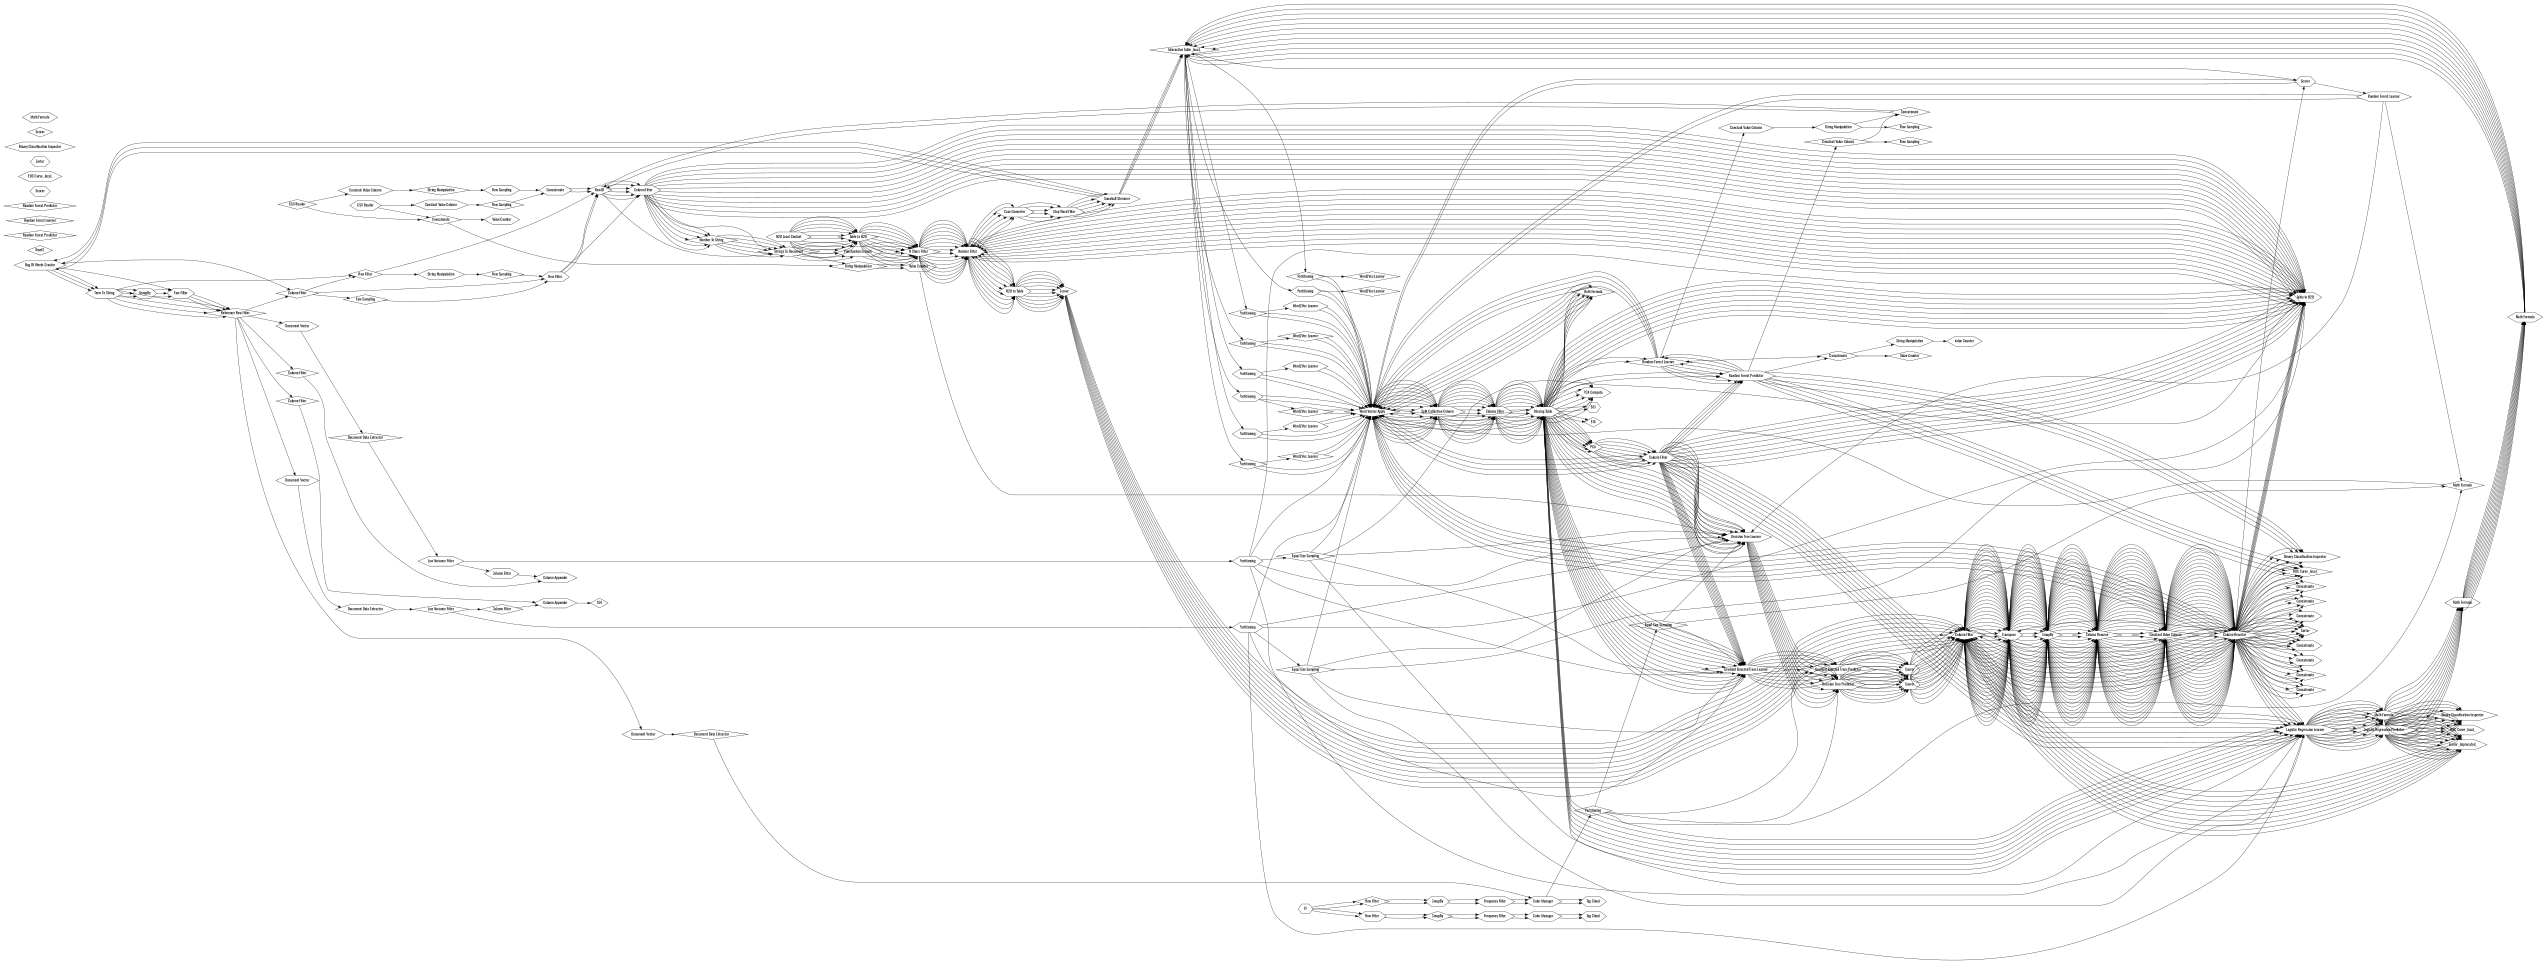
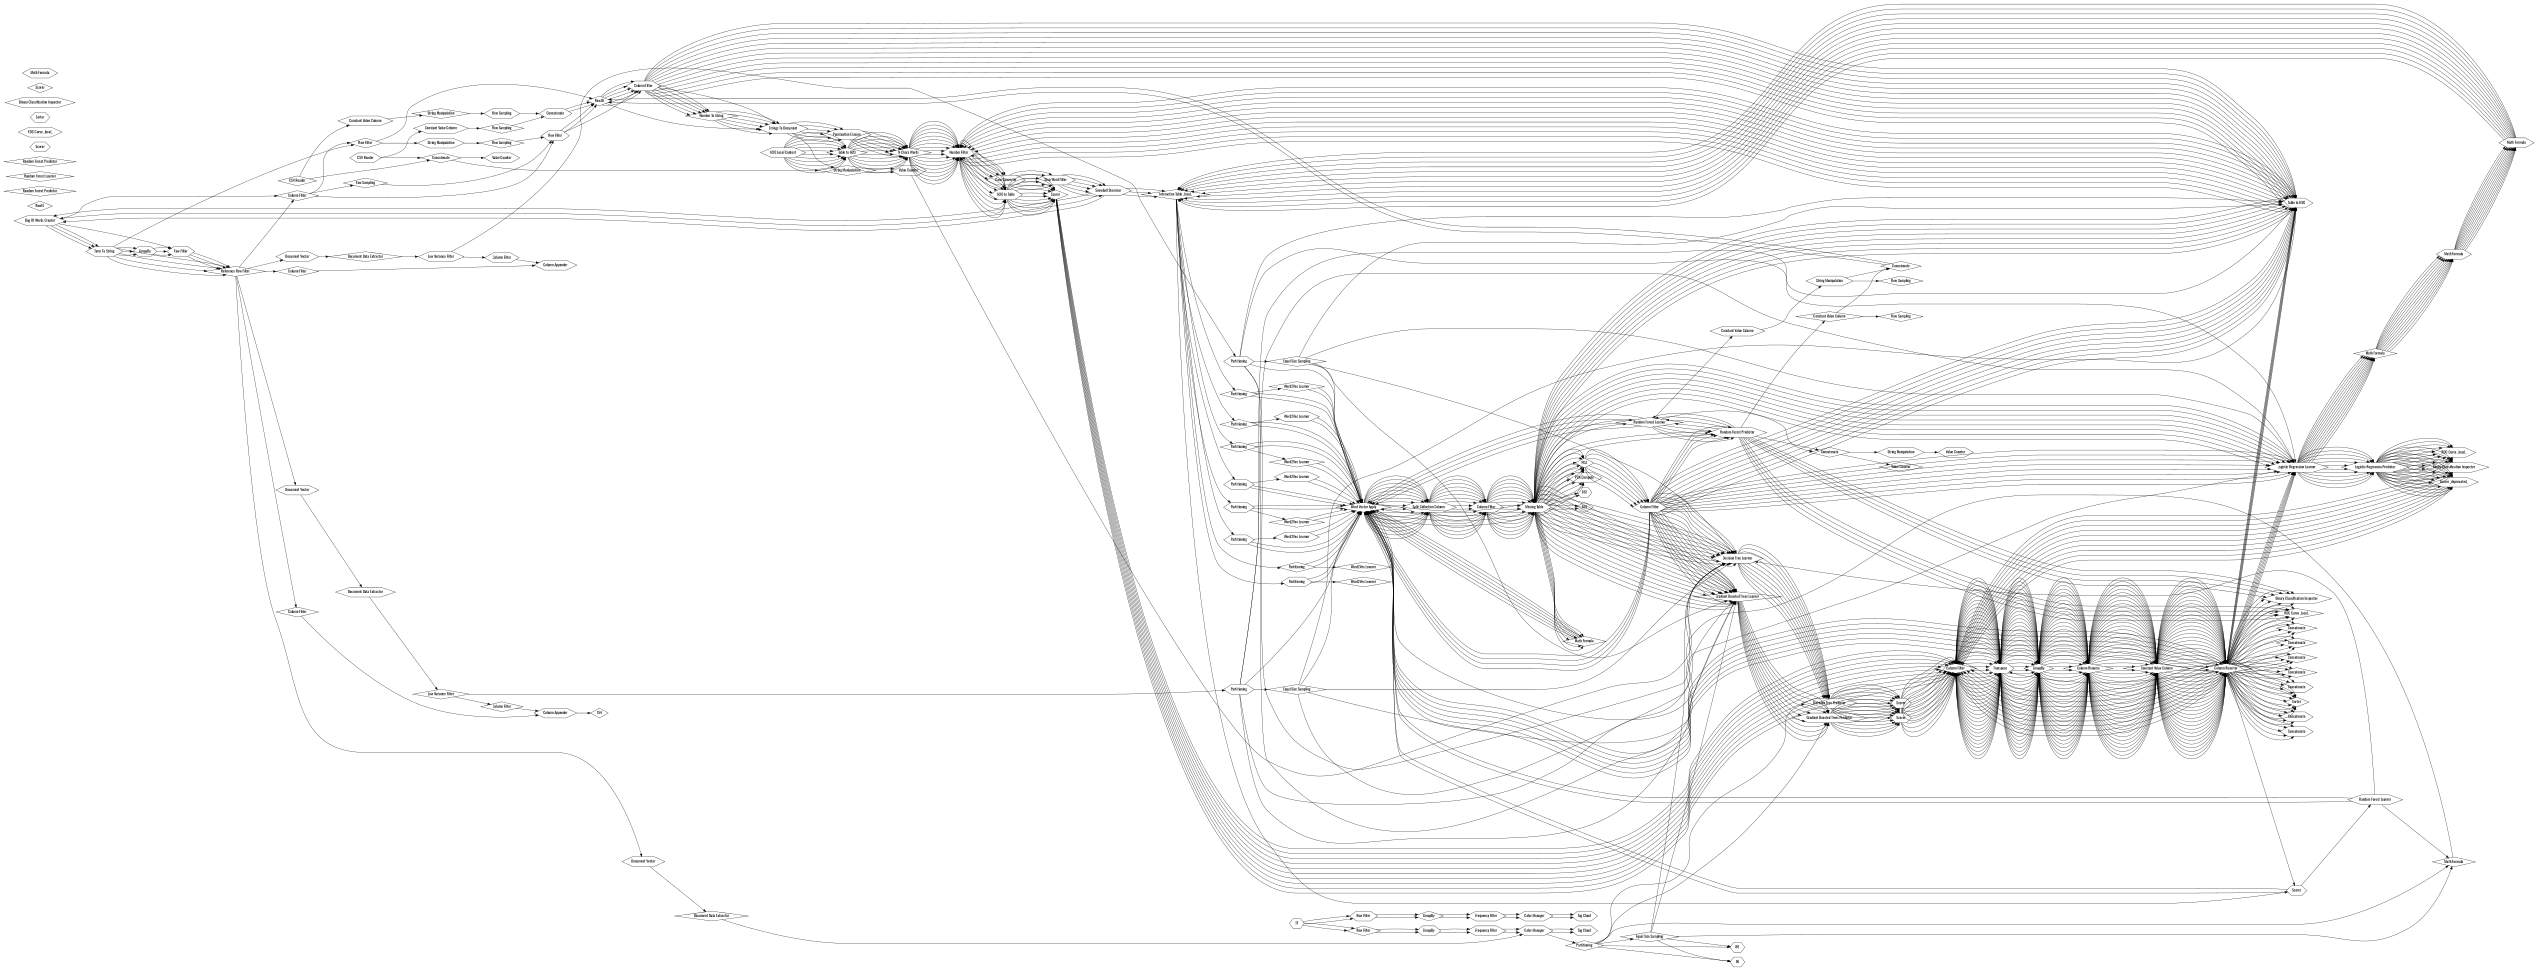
node "Strings To Document": shape diamond -> hexagon
node "N Chars Filter": label "N Chars Filter" -> "N Chars Words"
node "80": added
node "96": added
